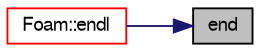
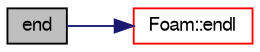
edge "Foam::endl" -> "end": reversed
